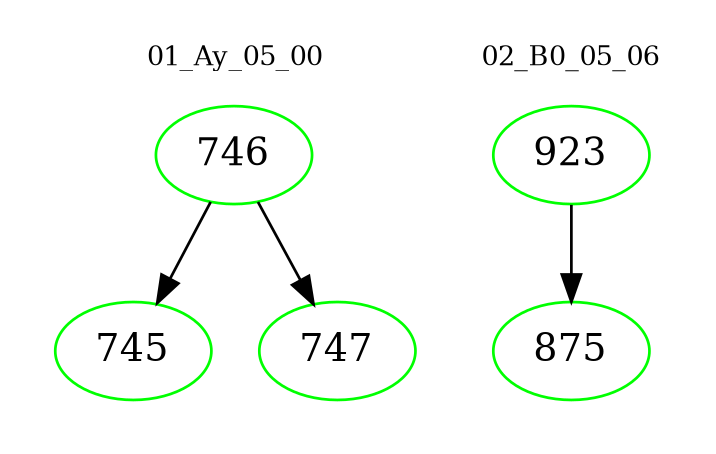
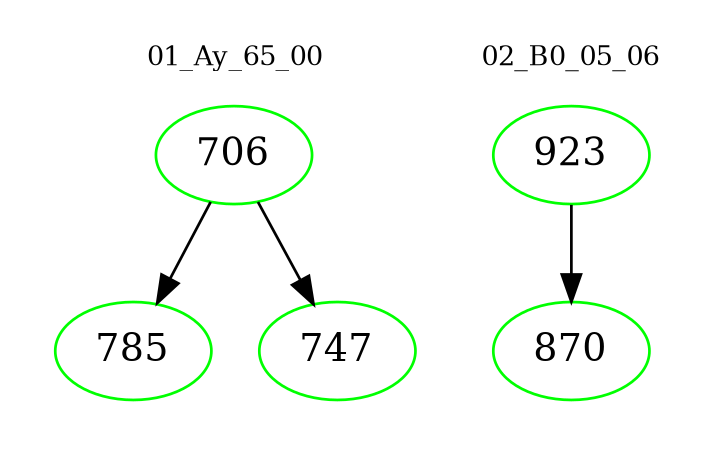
cluster "01_Ay_05_00": label "01_Ay_05_00" -> "01_Ay_65_00"
node "746": label "746" -> "706"
node "745": label "745" -> "785"
node "875": label "875" -> "870"
